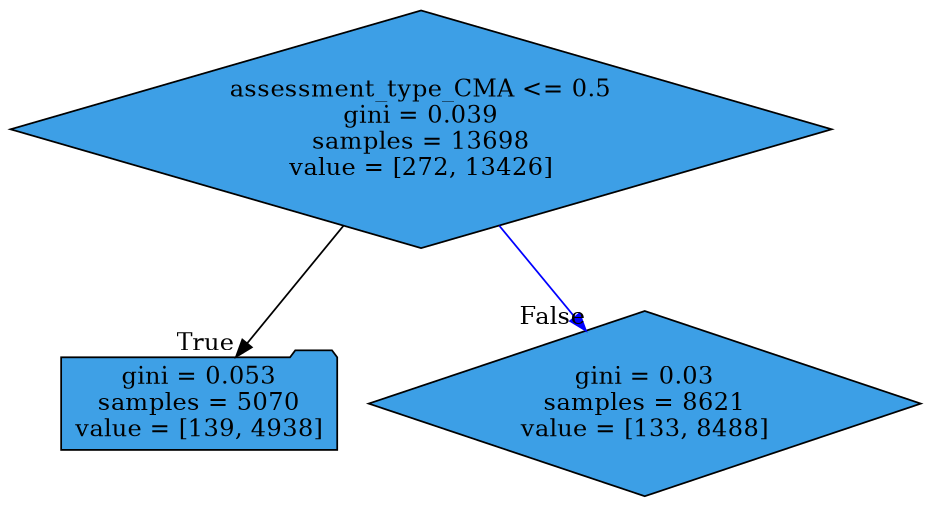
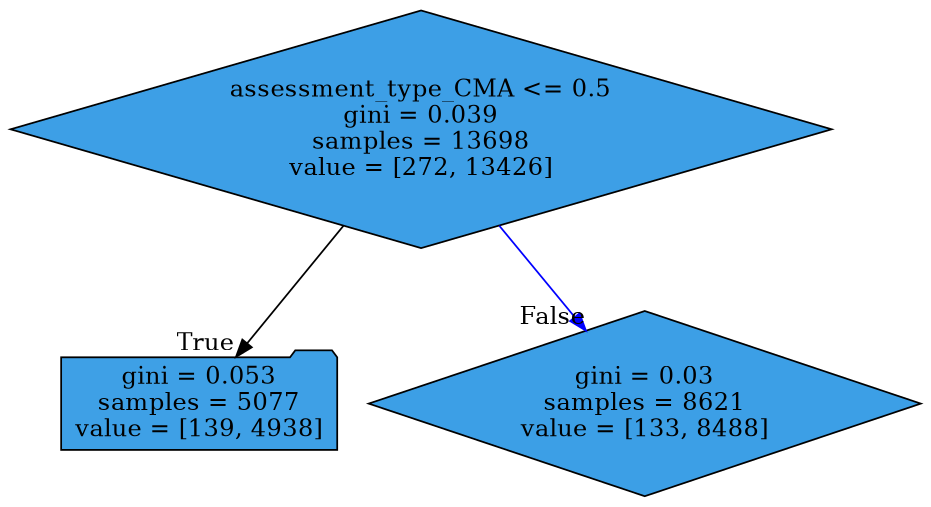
node "gini = 0.053 samples = 5070 value = [139, 4938]": label "gini = 0.053 samples = 5070 value = [139, 4938]" -> "gini = 0.053 samples = 5077 value = [139, 4938]"
